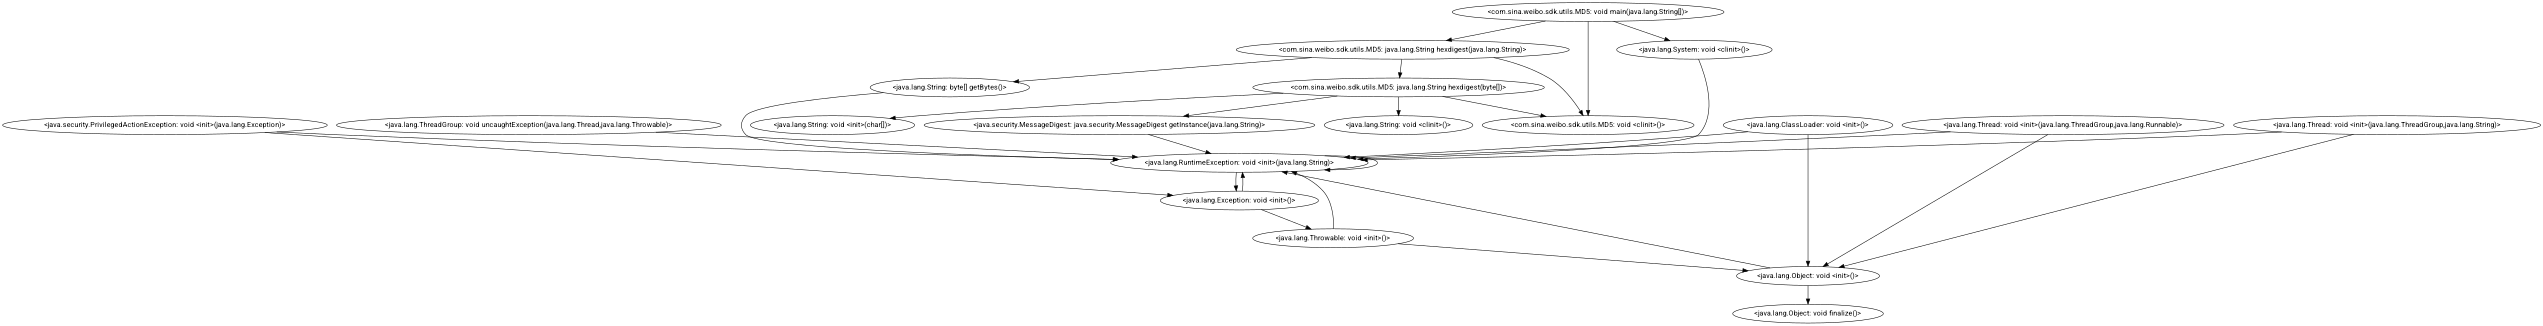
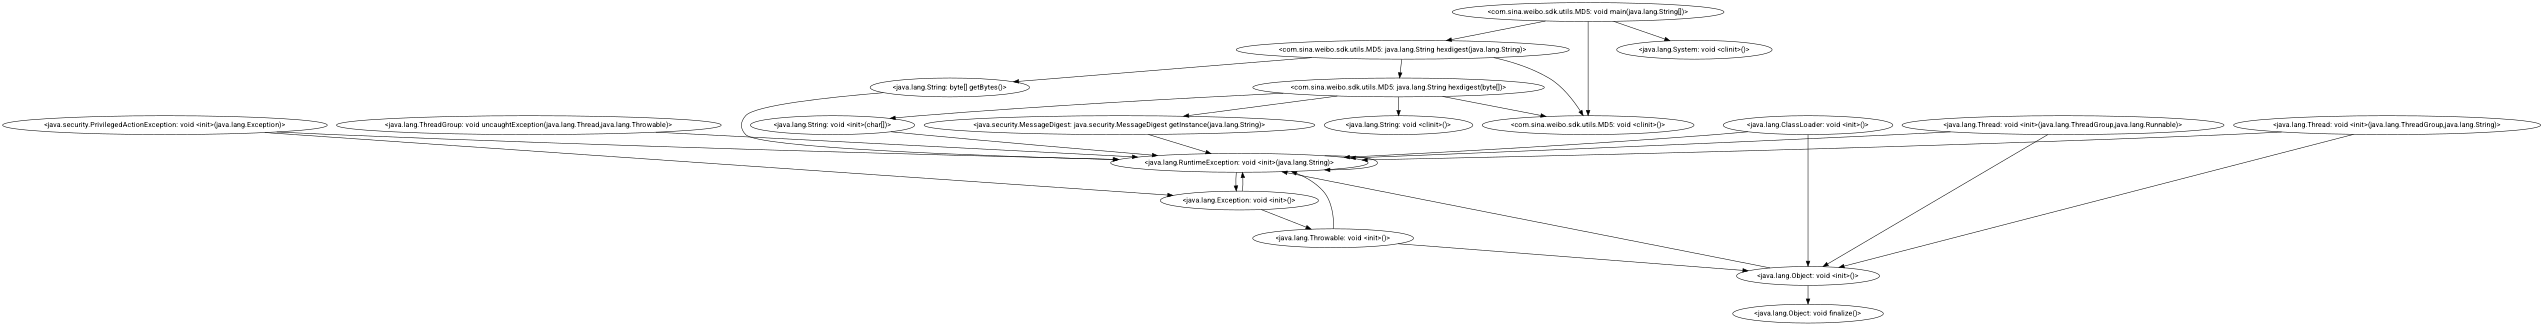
edge "<java.lang.System: void <clinit>()>" -> "<java.lang.RuntimeException: void <init>(java.lang.String)>": now "<java.lang.String: void <init>(char[])>" -> "<java.lang.RuntimeException: void <init>(java.lang.String)>"
